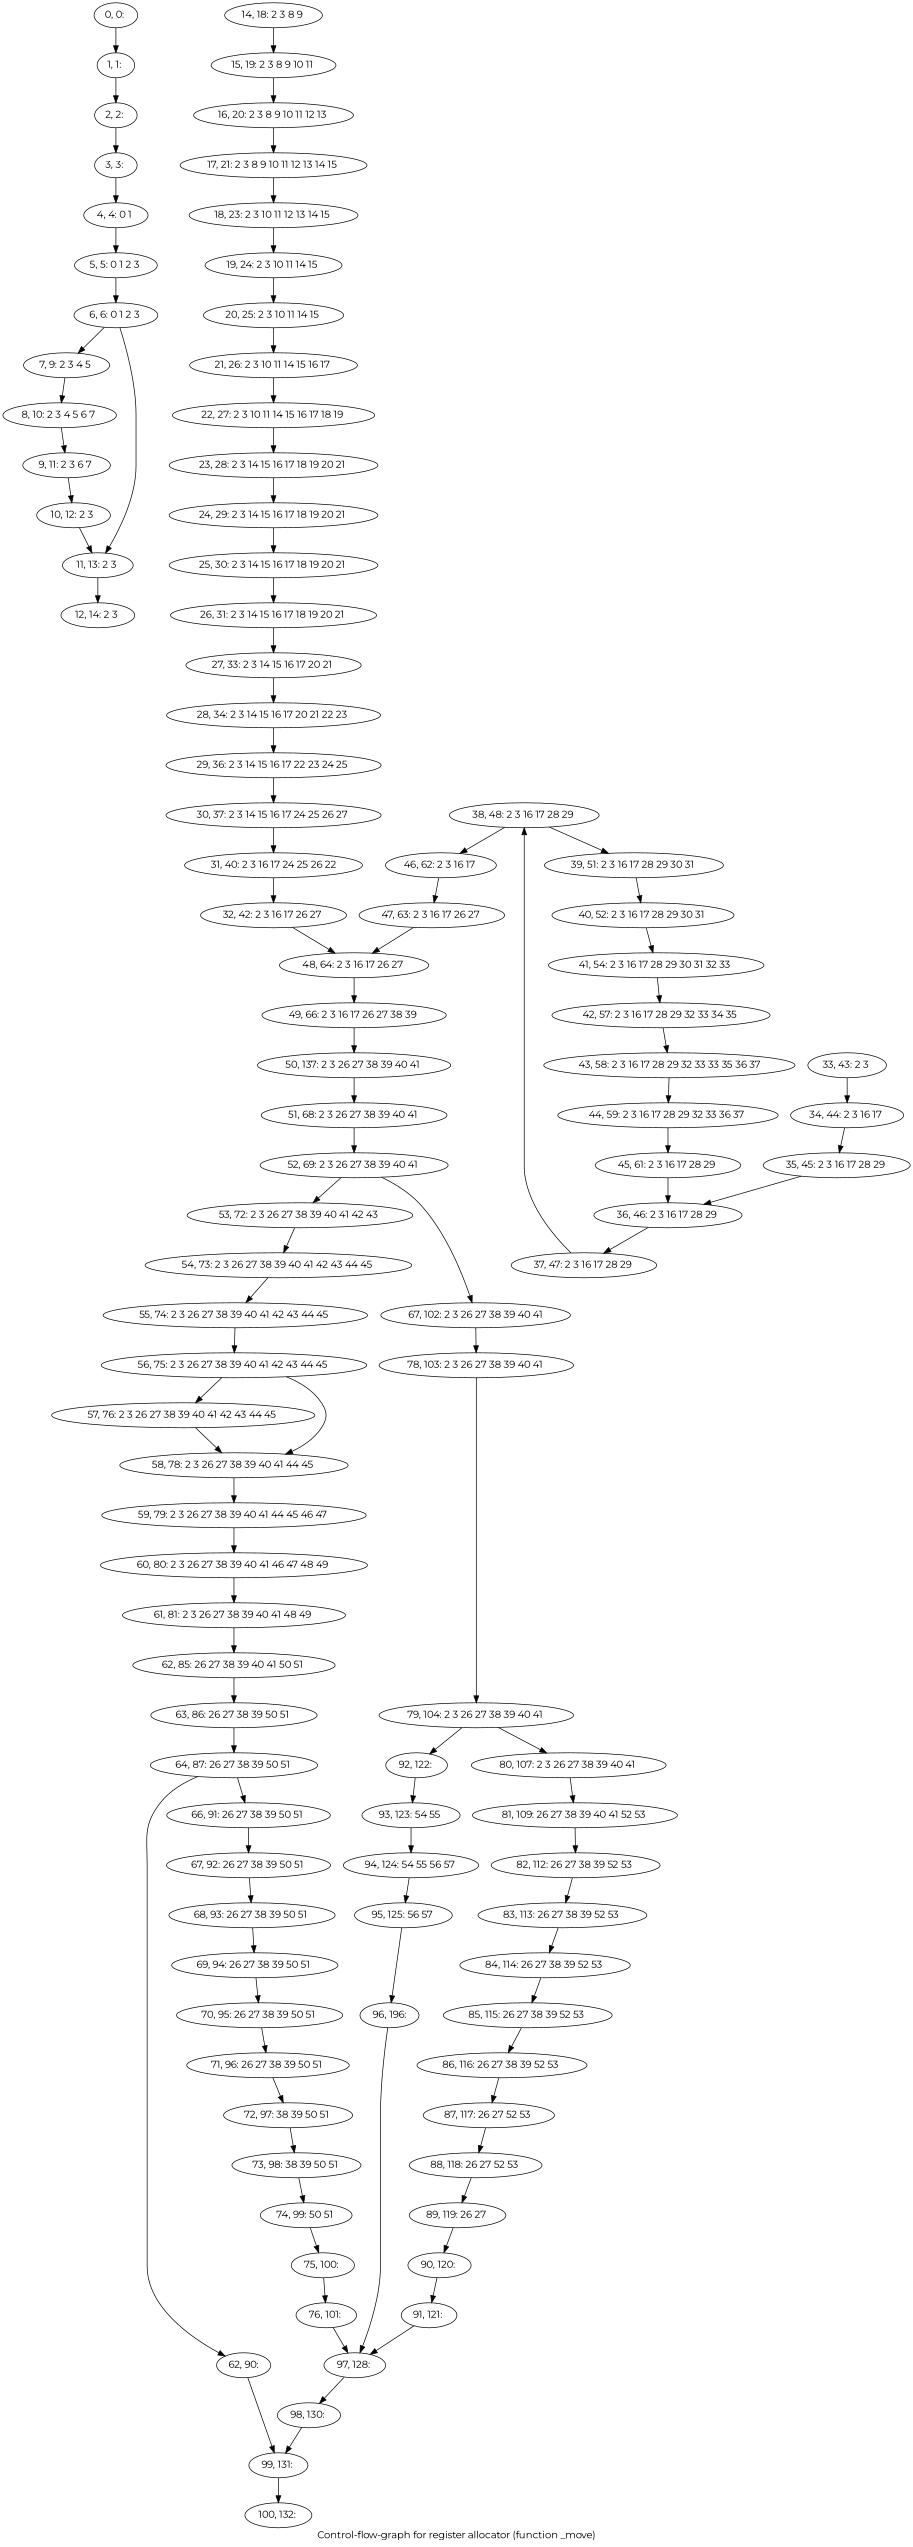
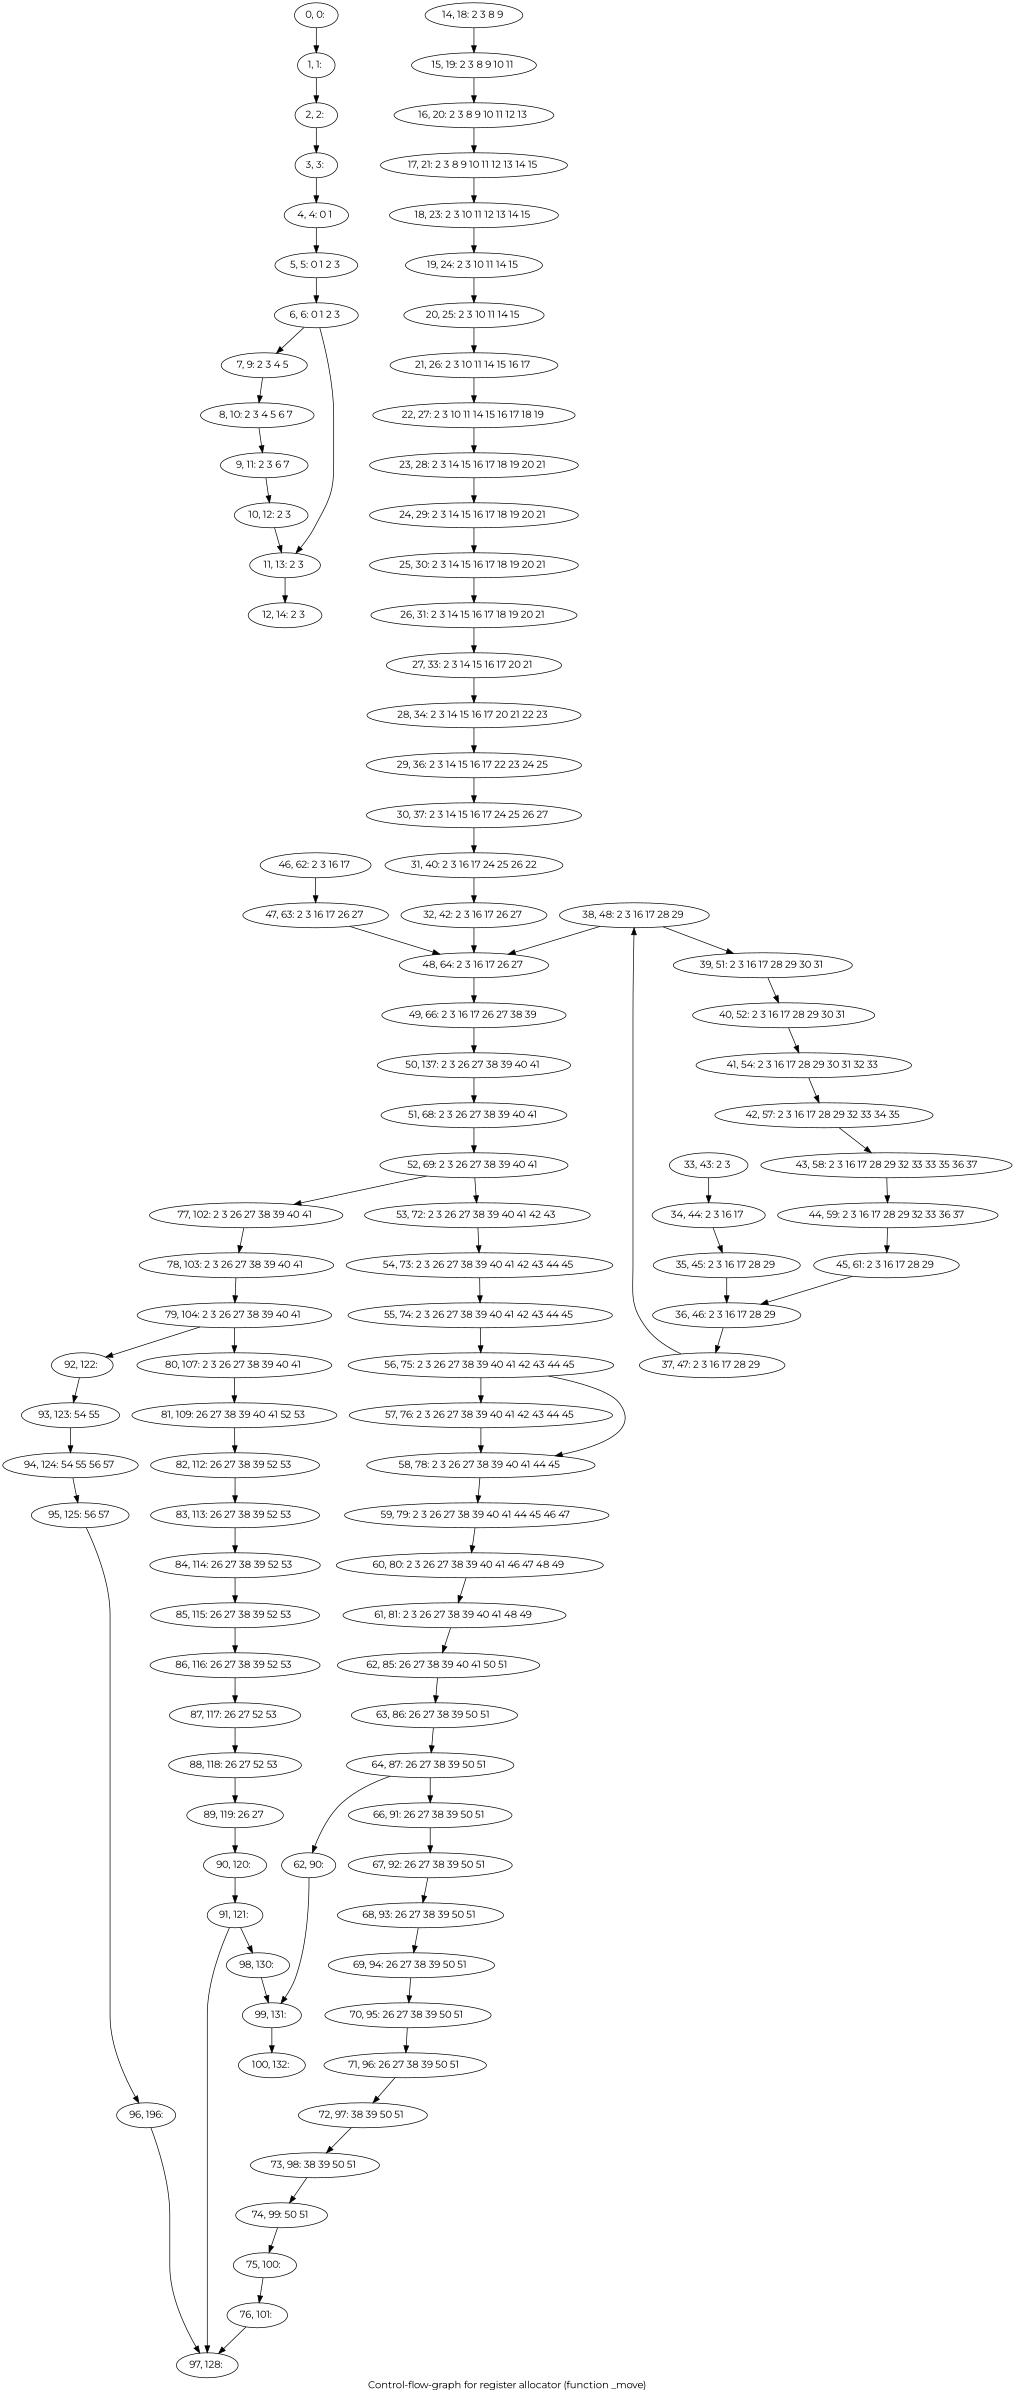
edge "38, 48: 2 3 16 17 28 29" -> "46, 62: 2 3 16 17": now "38, 48: 2 3 16 17 28 29" -> "48, 64: 2 3 16 17 26 27"
node "67, 102: 2 3 26 27 38 39 40 41": label "67, 102: 2 3 26 27 38 39 40 41" -> "77, 102: 2 3 26 27 38 39 40 41"
edge "97, 128:" -> "98, 130:": now "91, 121:" -> "98, 130:"
